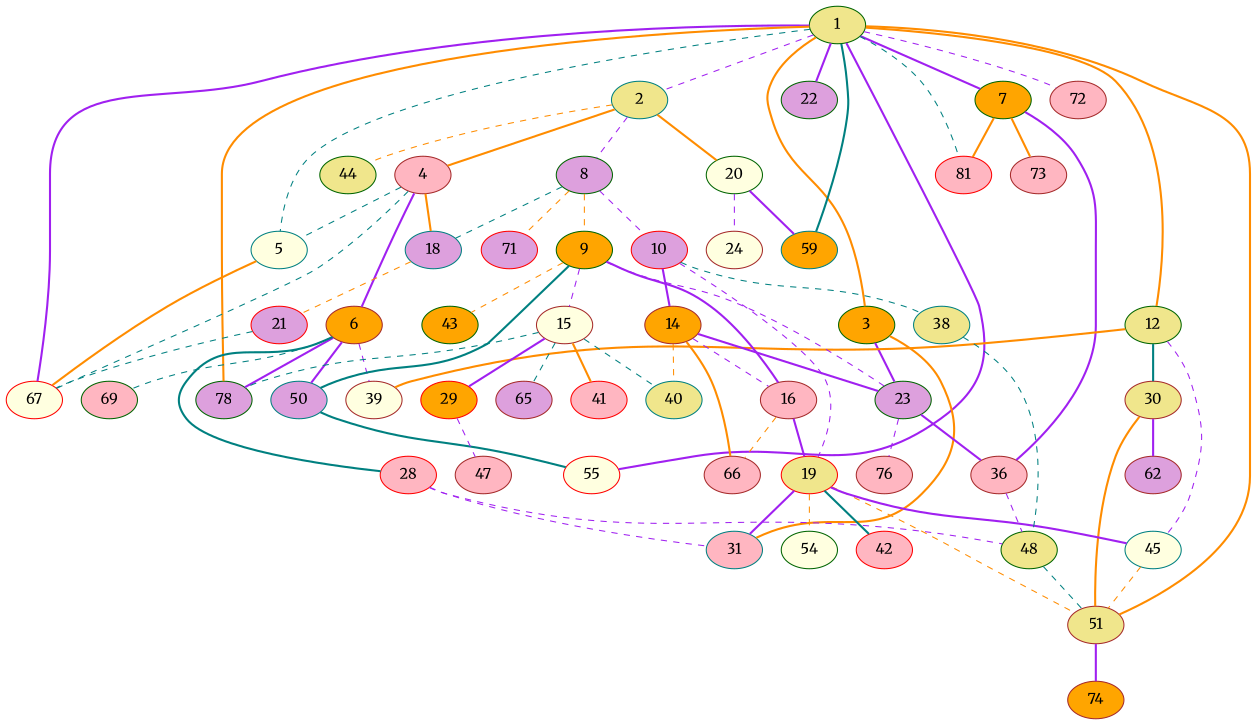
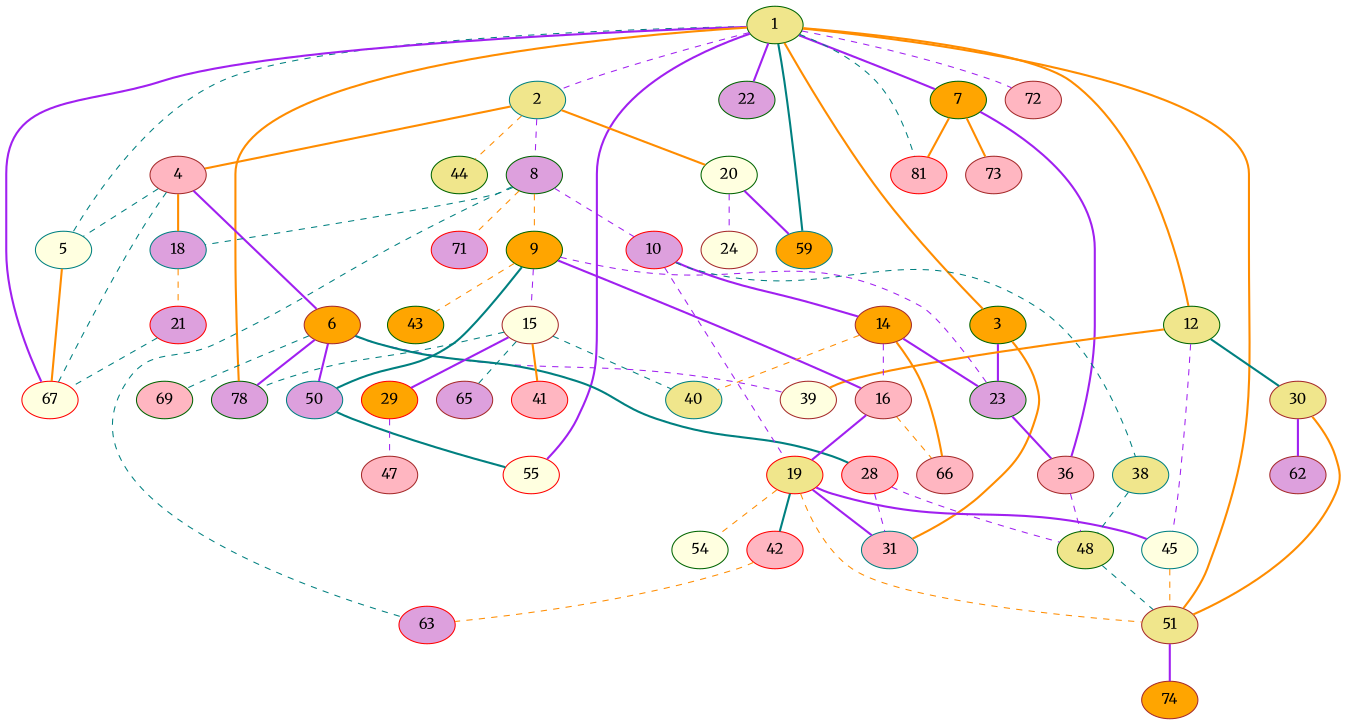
node "76": removed
node "63": added
